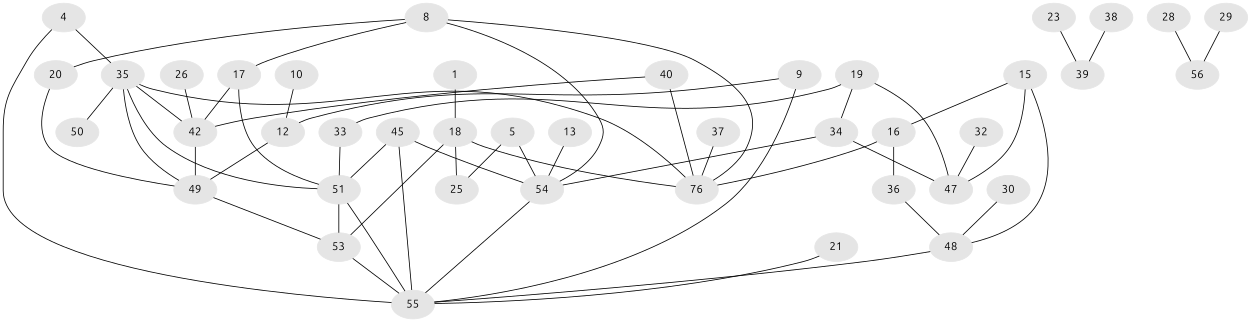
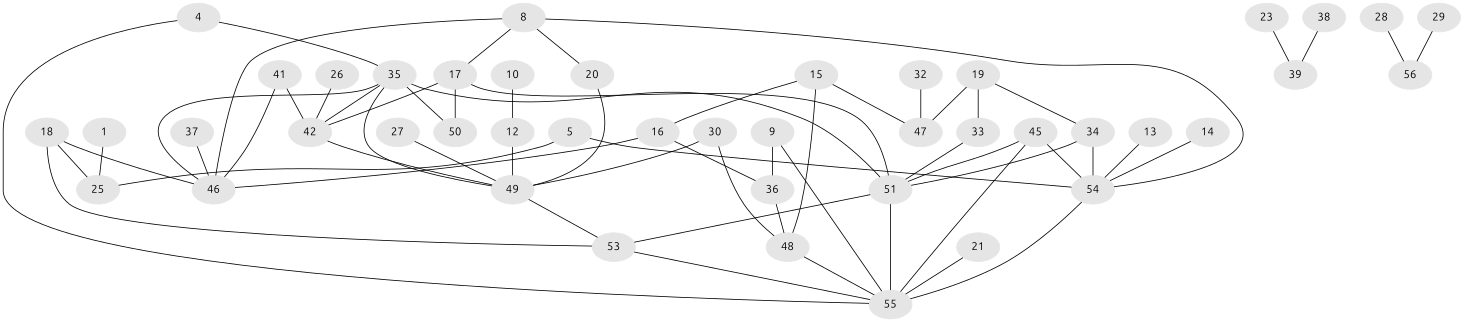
node "40": label "40" -> "41"
edge "9" -- "12": now "9" -- "36"
edge "17" -- "50": added
edge "1" -- "18": now "1" -- "25"
node "27": added
node "14": added
edge "34" -- "47": now "34" -- "51"
edge "30" -- "49": added
node "76": label "76" -> "46"
